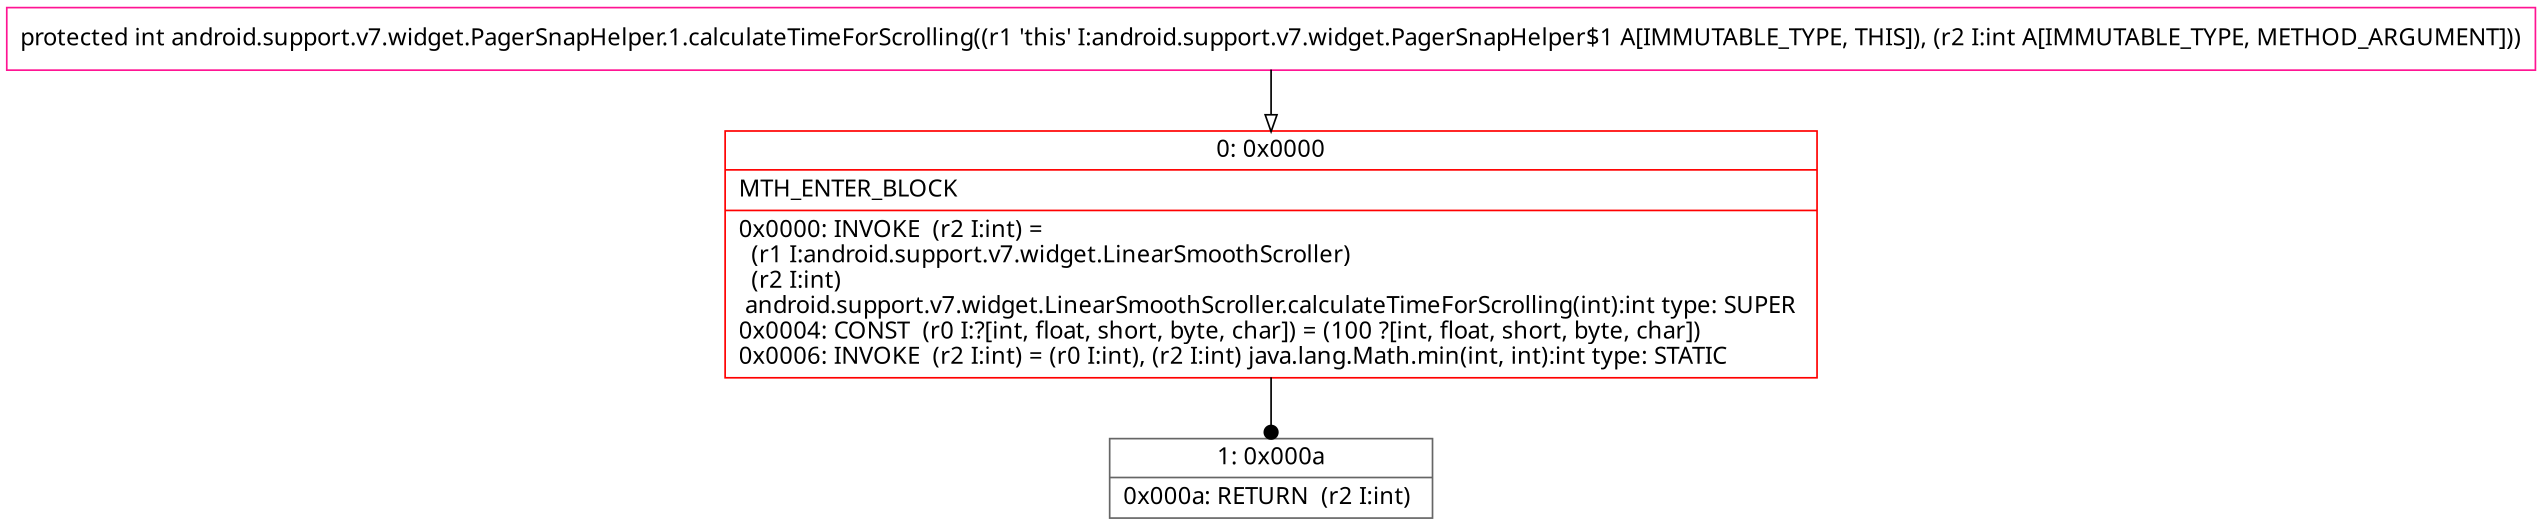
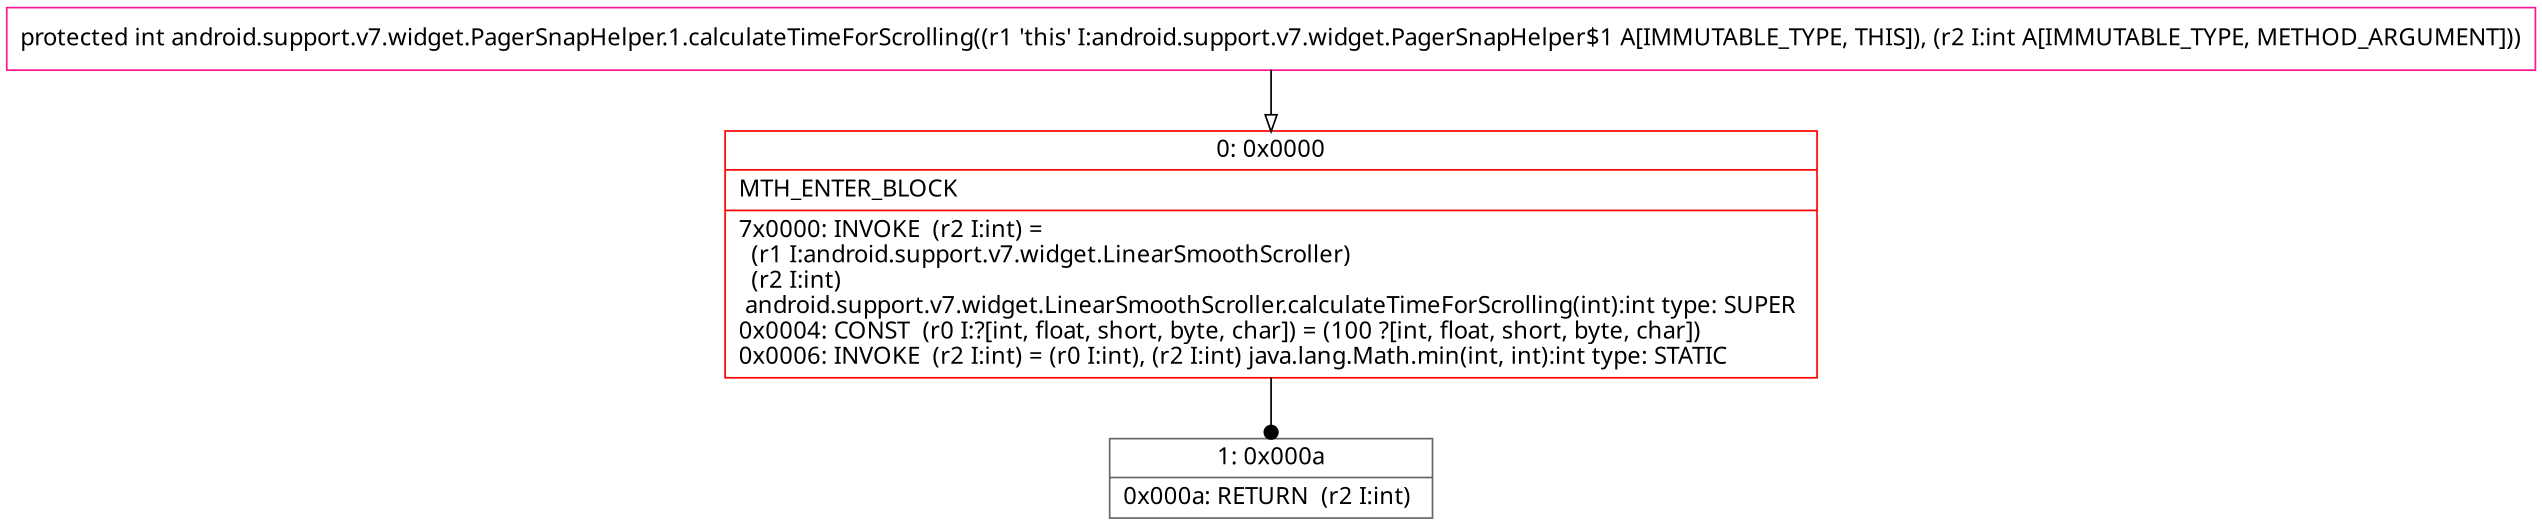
node "0: 0x0000": text "0x0000: INVOKE  (r2 I:int) =" -> "7x0000: INVOKE  (r2 I:int) ="
